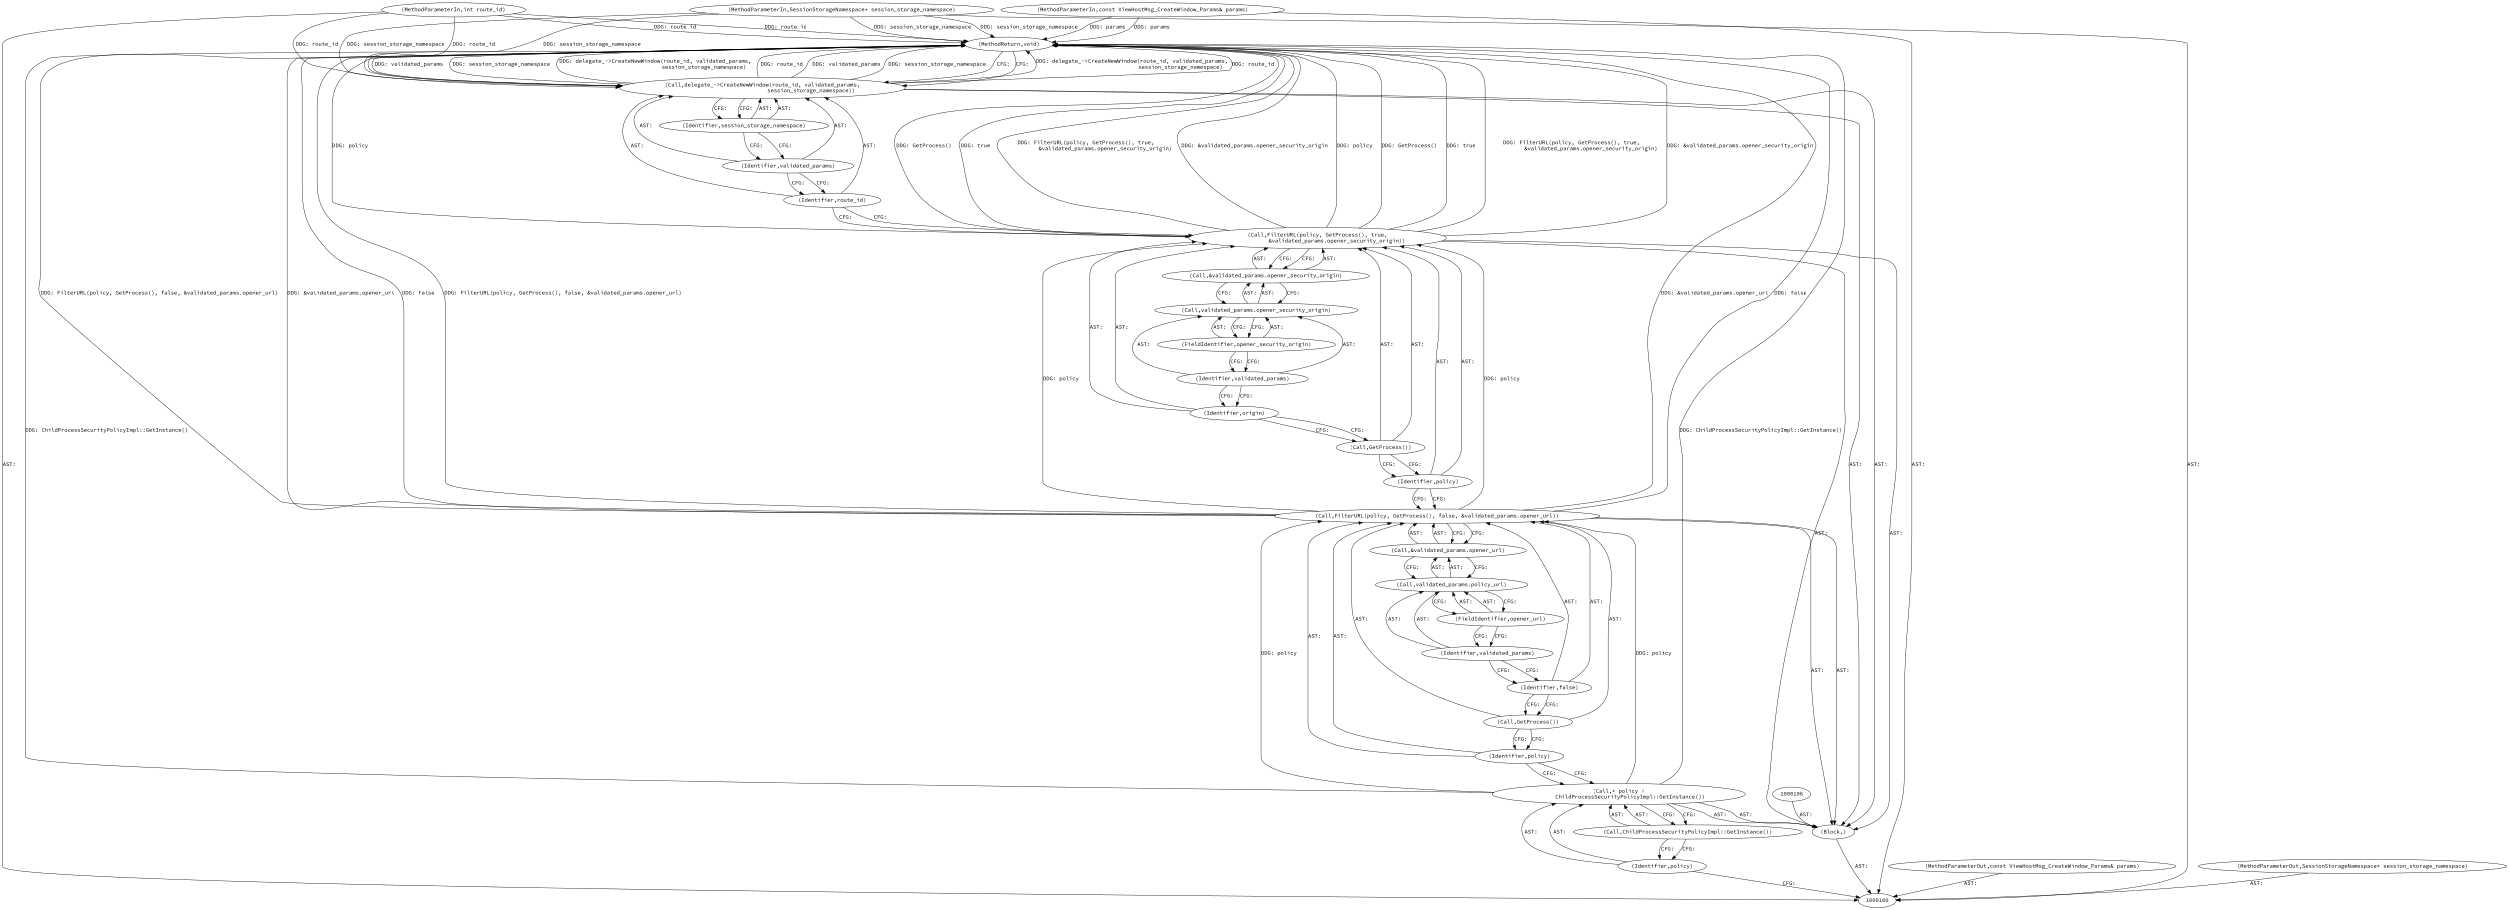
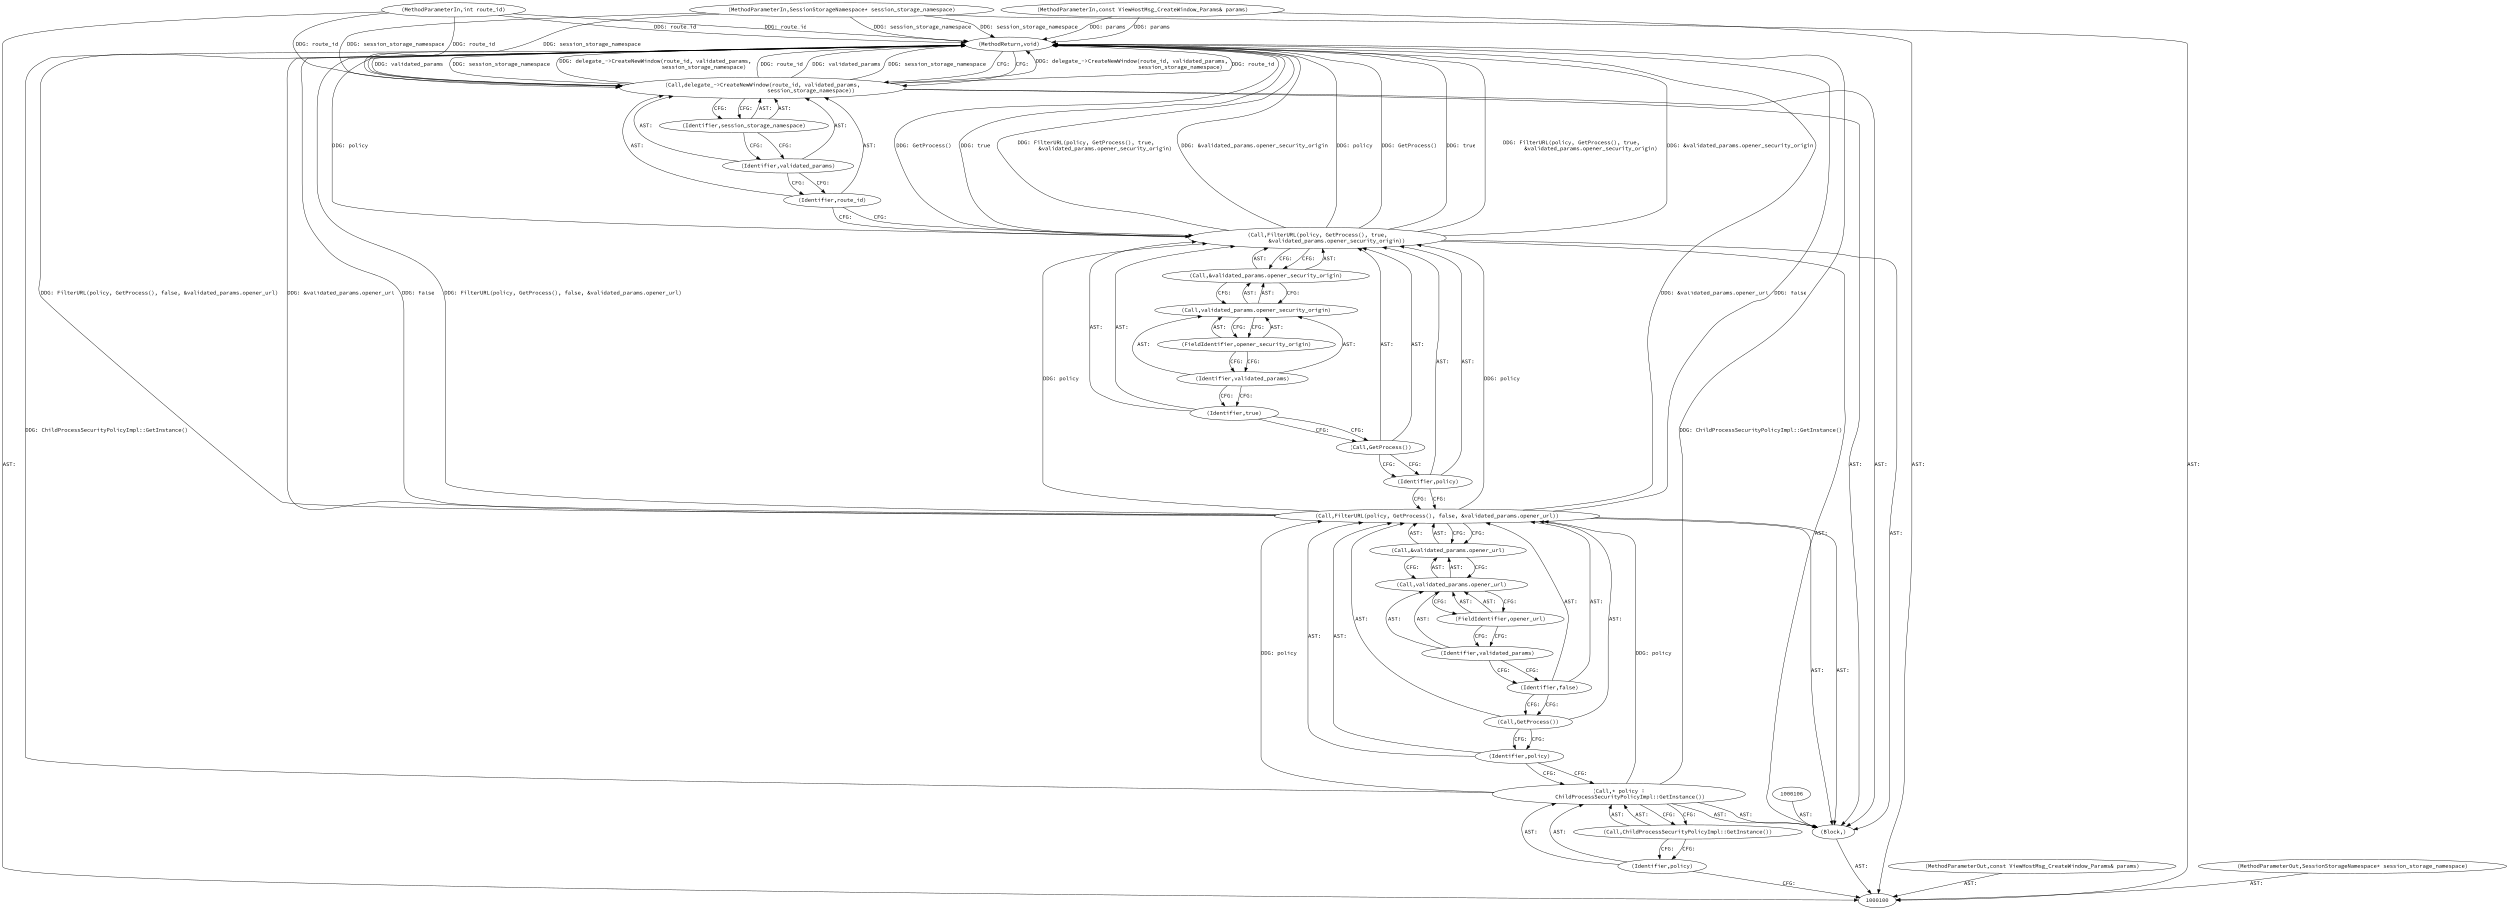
node "(Identifier,origin)": label "(Identifier,origin)" -> "(Identifier,true)"
node "(Call,validated_params.policy_url)": label "(Call,validated_params.policy_url)" -> "(Call,validated_params.opener_url)"
